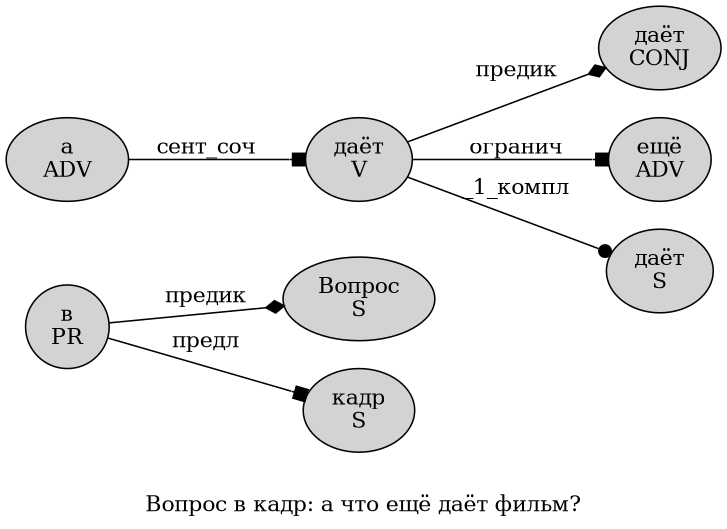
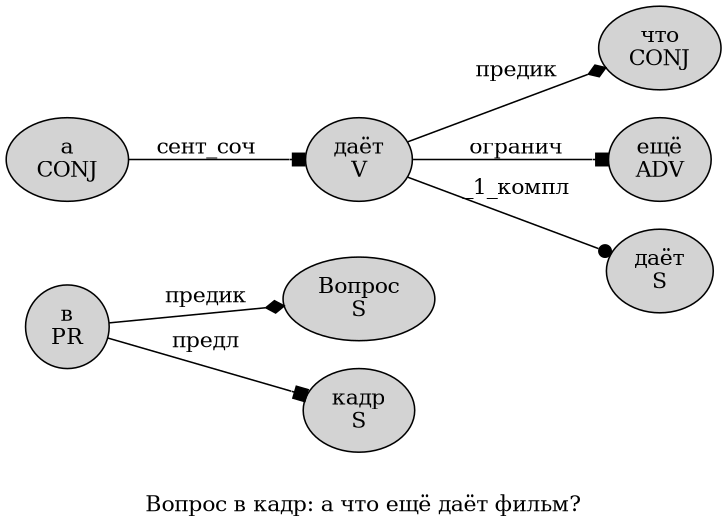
node "даёт CONJ": label "даёт CONJ" -> "что CONJ"
node "а ADV": label "а ADV" -> "а CONJ"
